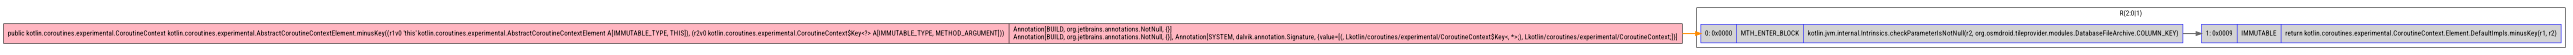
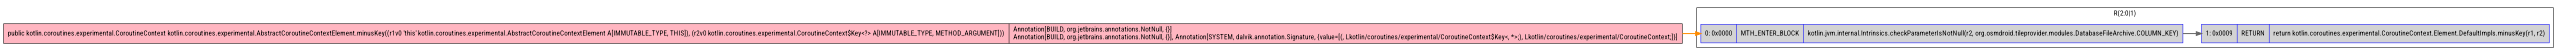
node "1: 0x0009": text "IMMUTABLE" -> "RETURN"
